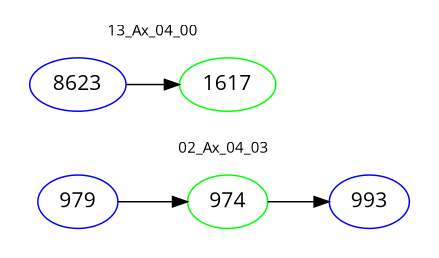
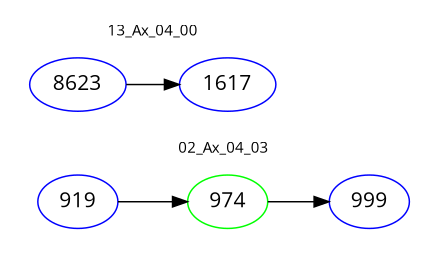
node "1617": color green -> blue
node "979": label "979" -> "919"
node "993": label "993" -> "999"
